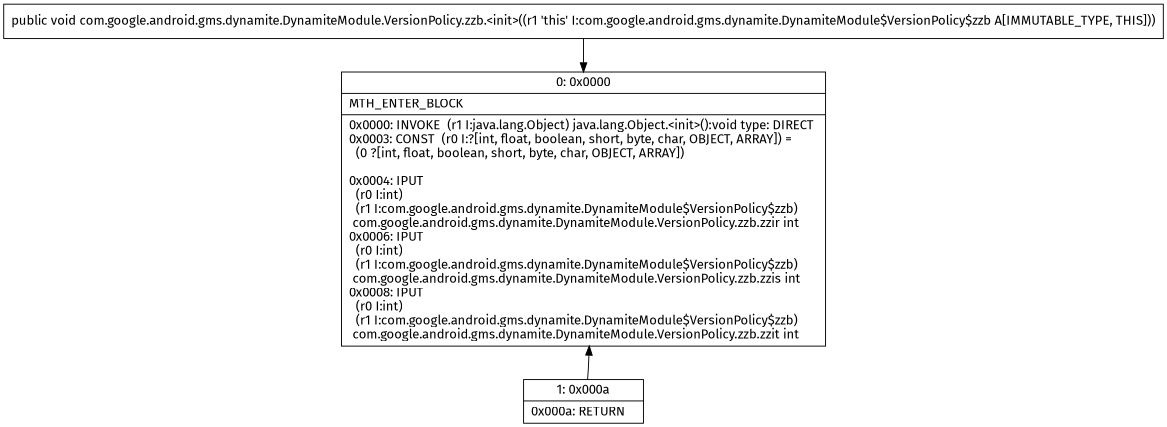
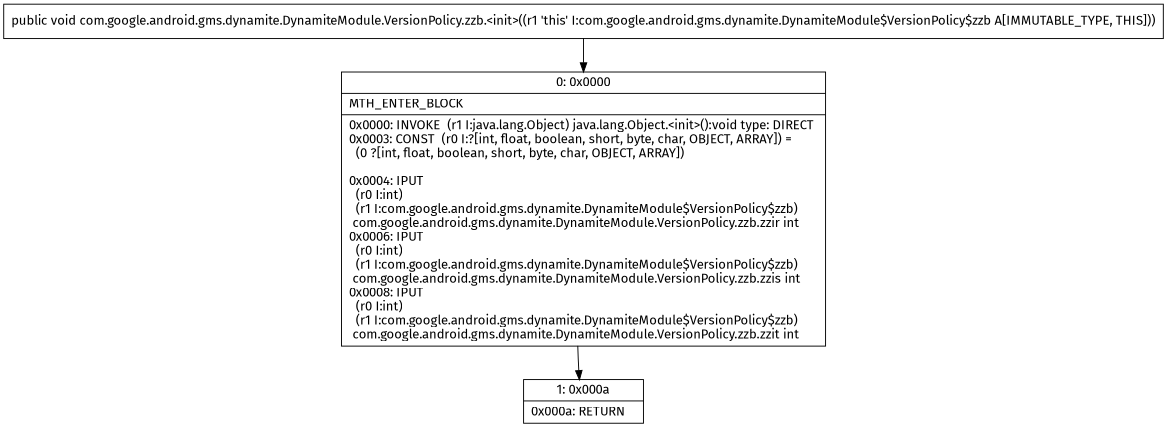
edge "1: 0x000a" -> "0: 0x0000": reversed
